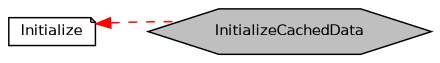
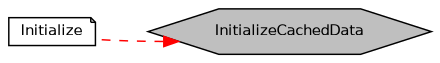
edge "InitializeCachedData" -> "Initialize": reversed
